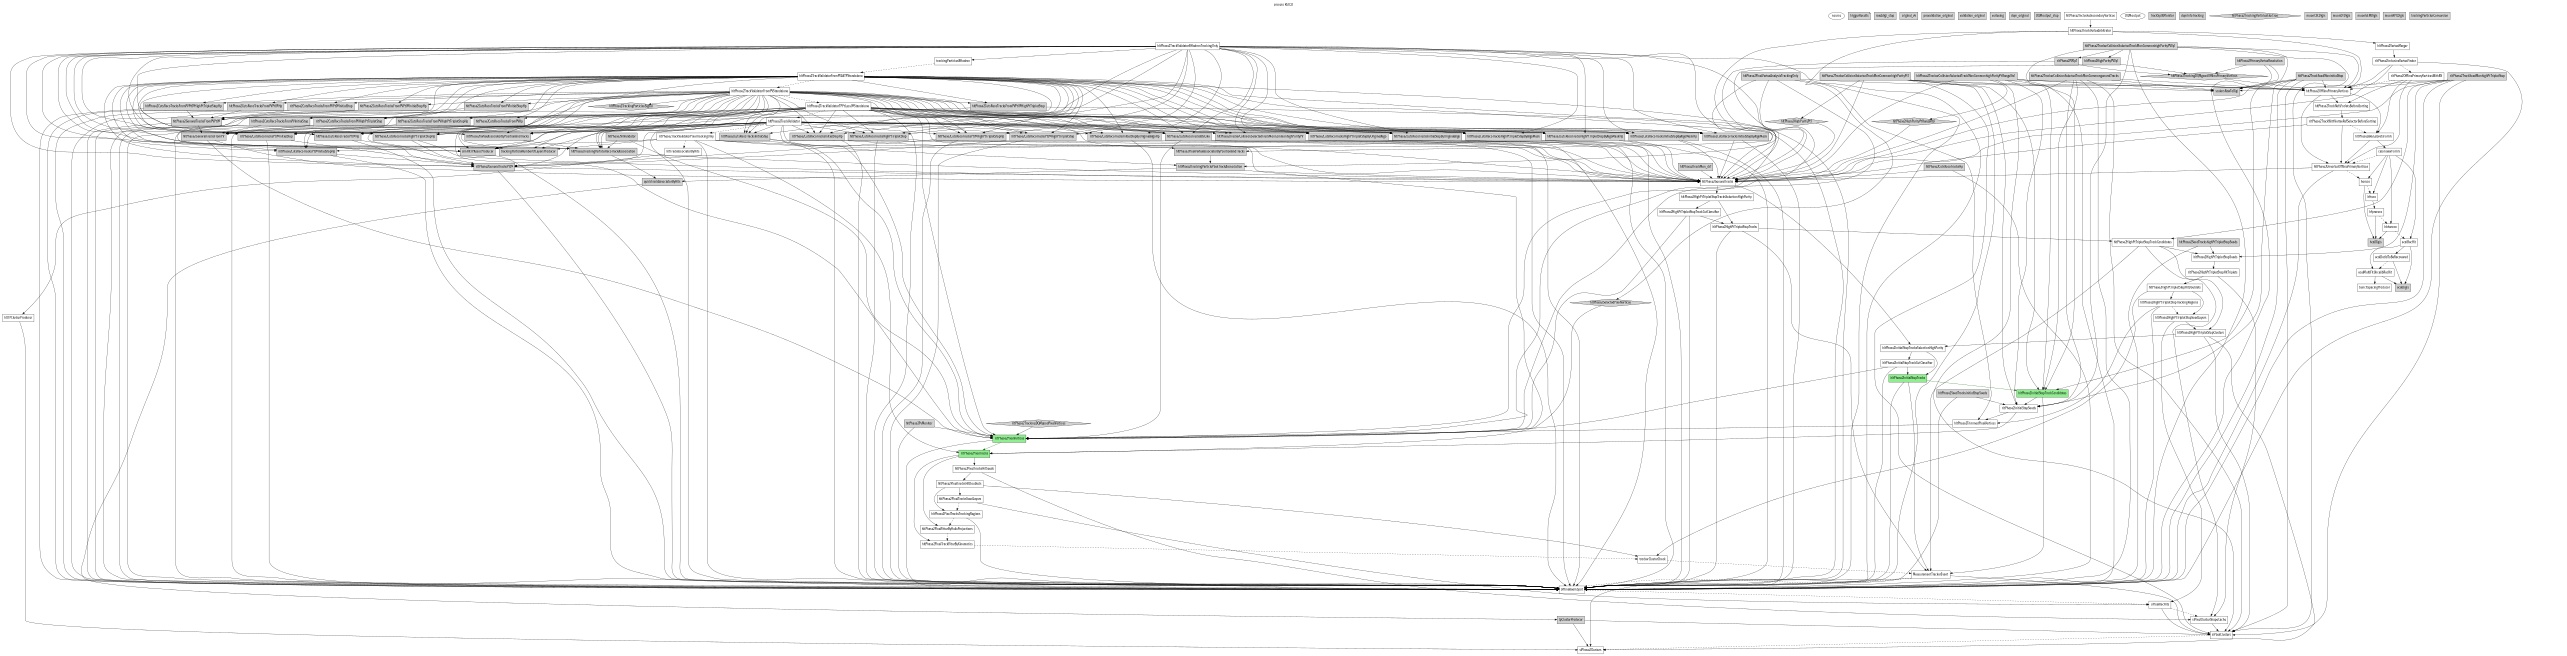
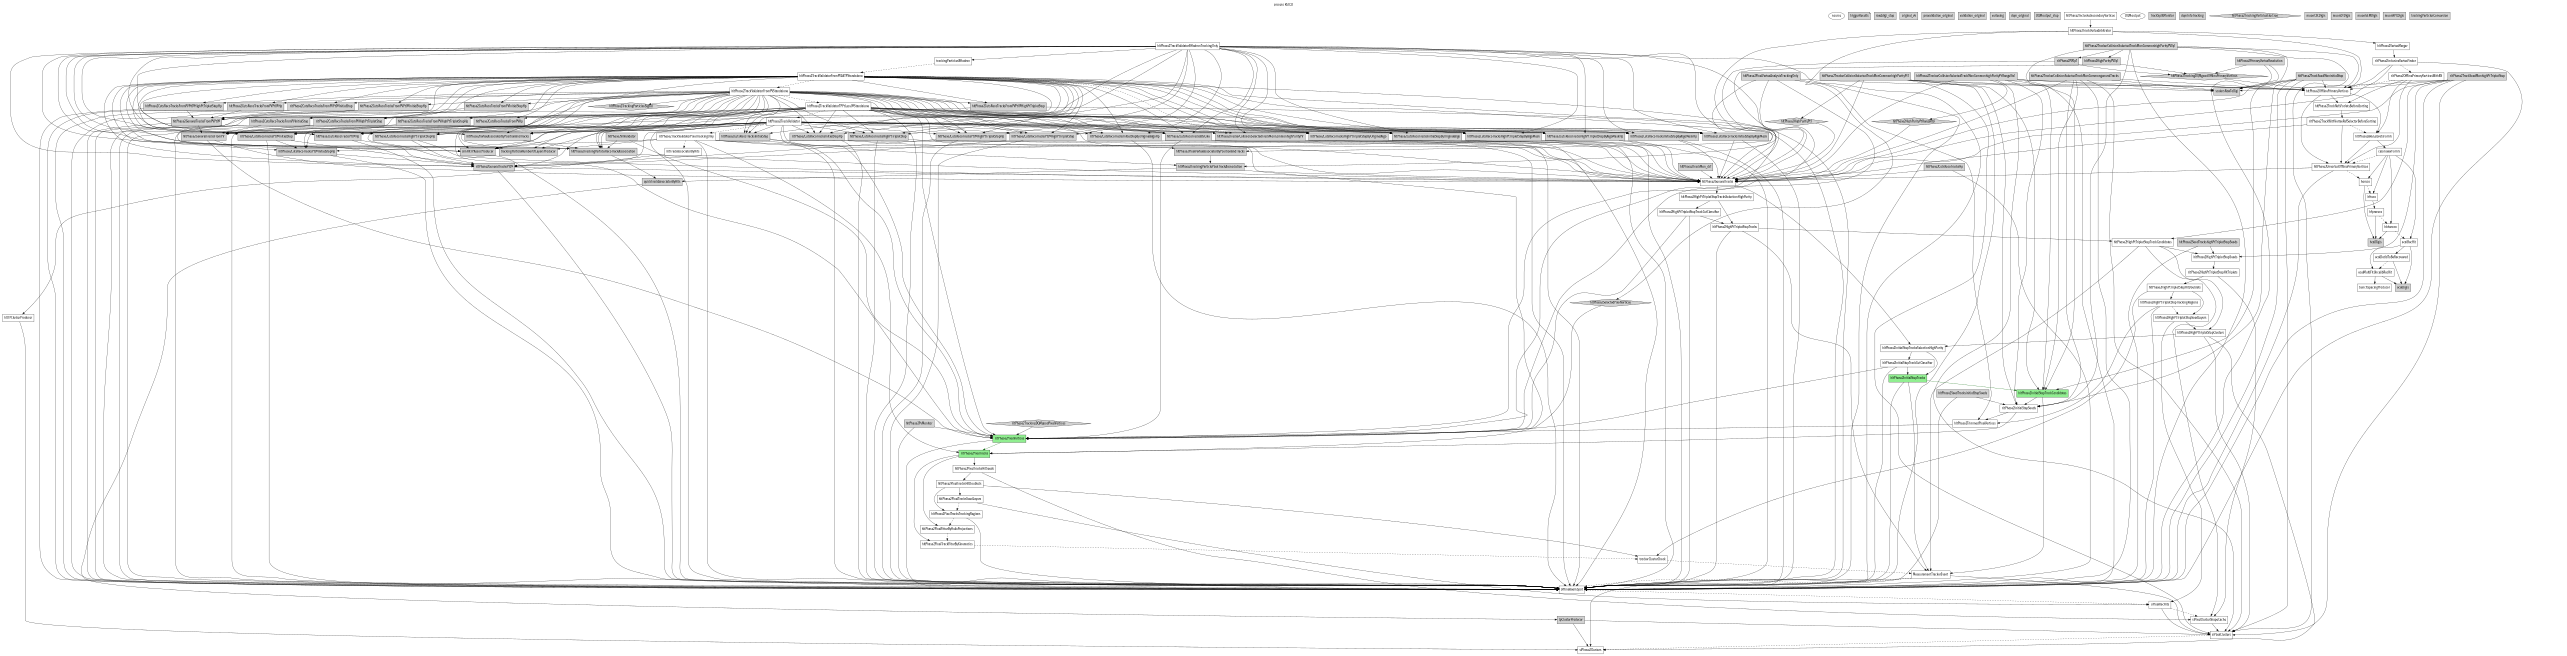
edge "hltPhase2TrackValidatorBHadronTrackingOnly" -> "hltPhase2CutsRecoTracksPt09InitialStepHp": now "hltPhase2CutsRecoTracksPt09InitialStep" -> "hltPhase2CutsRecoTracksPt09InitialStepHp"
edge "hltPhase2TrackValidatorFromPVAllTPStandalone" -> "hltPhase2TrackerCollisionSelectedTrackMonCommonhighPurityPV": style solid -> dashed
